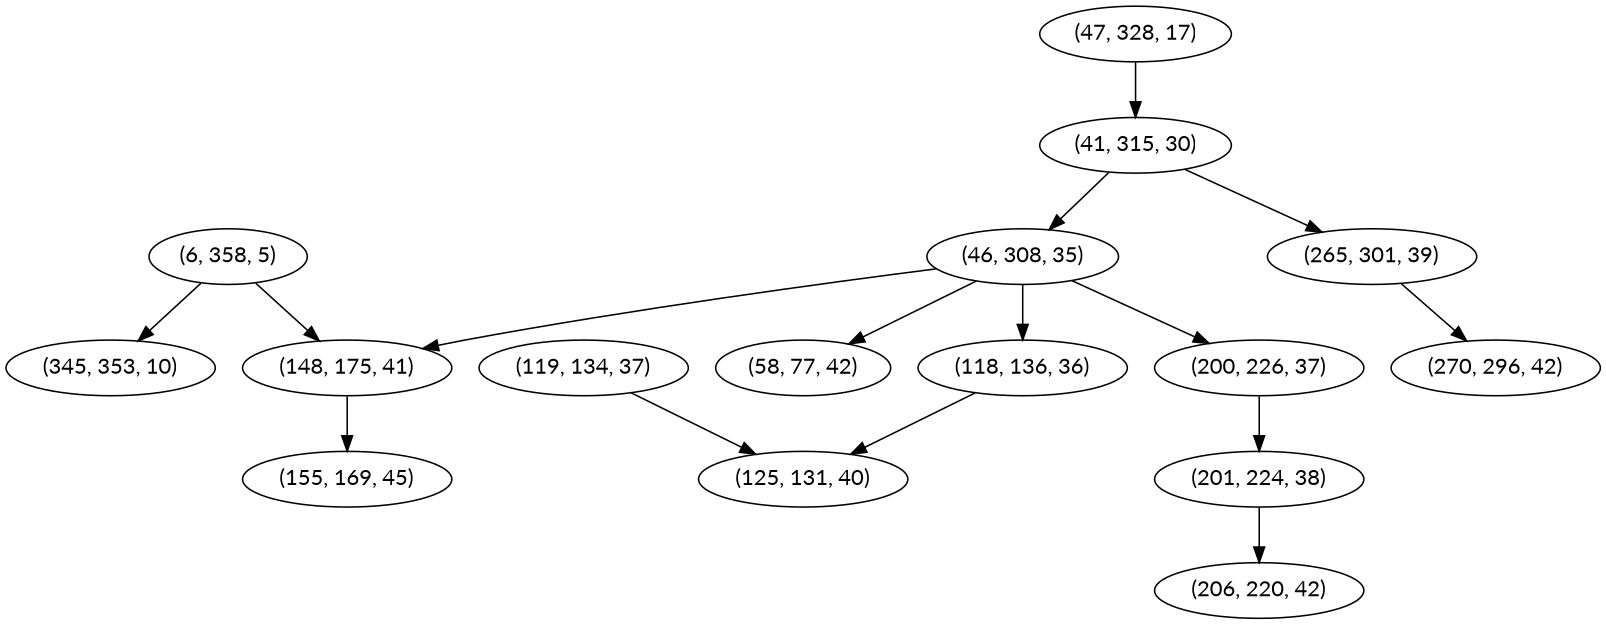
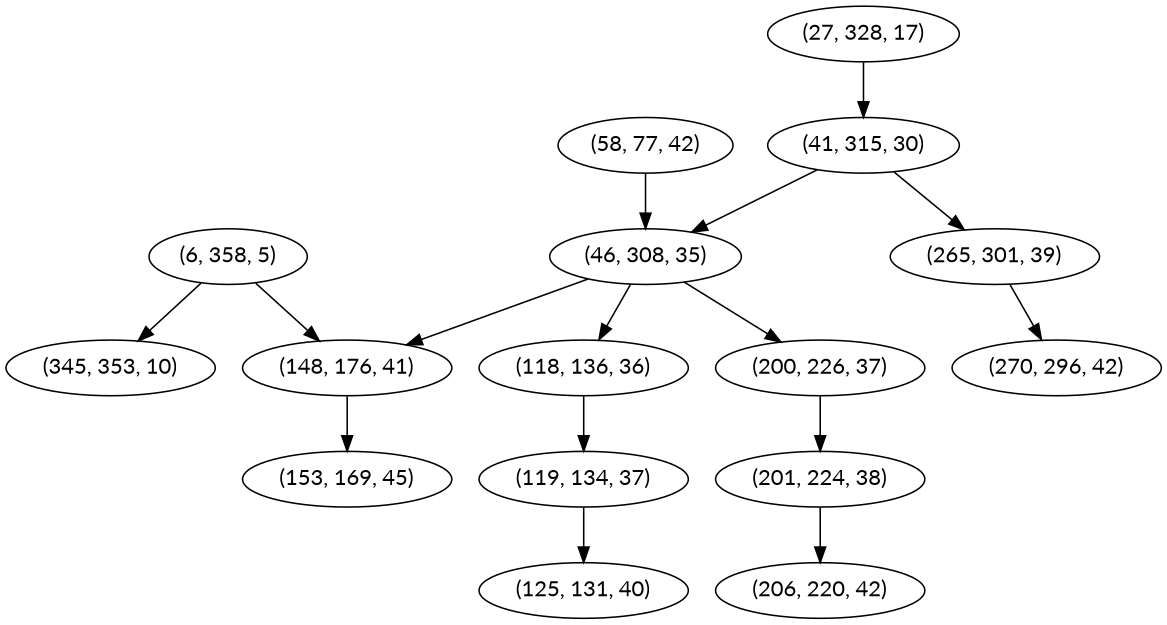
node "(47, 328, 17)": label "(47, 328, 17)" -> "(27, 328, 17)"
edge "(46, 308, 35)" -> "(58, 77, 42)": reversed
node "(148, 175, 41)": label "(148, 175, 41)" -> "(148, 176, 41)"
edge "(118, 136, 36)" -> "(125, 131, 40)": now "(118, 136, 36)" -> "(119, 134, 37)"
node "(155, 169, 45)": label "(155, 169, 45)" -> "(153, 169, 45)"
